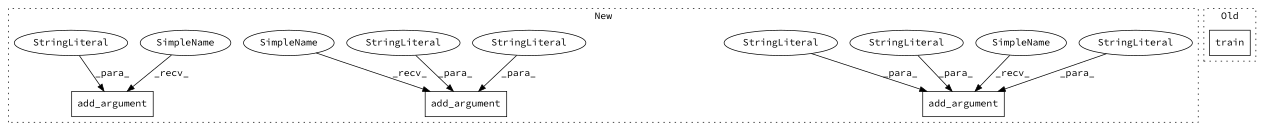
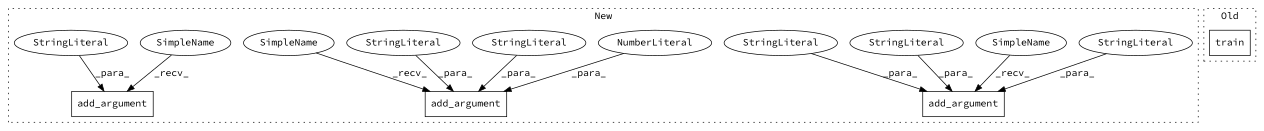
node "NumberLiteral": added
